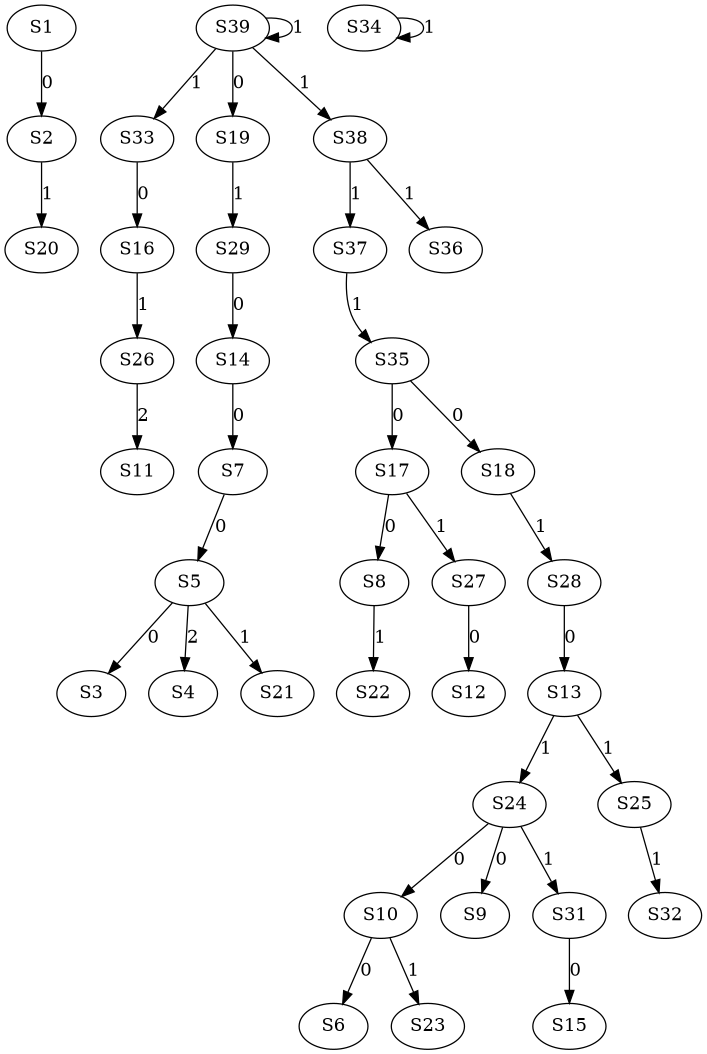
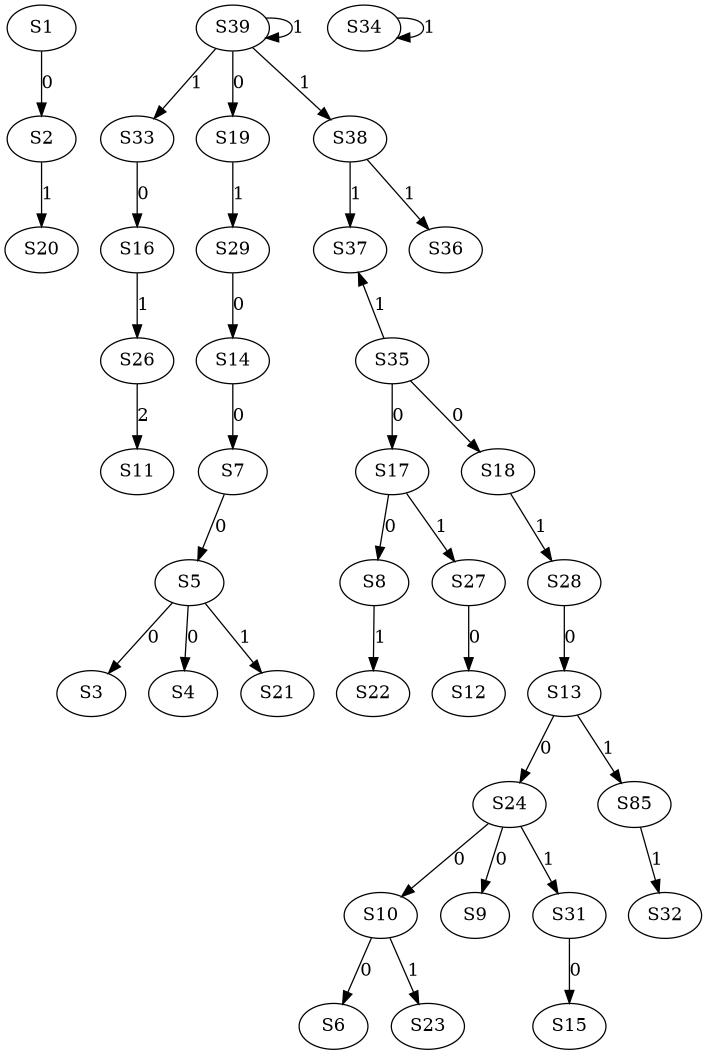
edge "S37" -> "S35": reversed
edge "S5" -> "S4": label "2" -> "0"
edge "S13" -> "S24": label "1" -> "0"
node "S25": label "S25" -> "S85"
